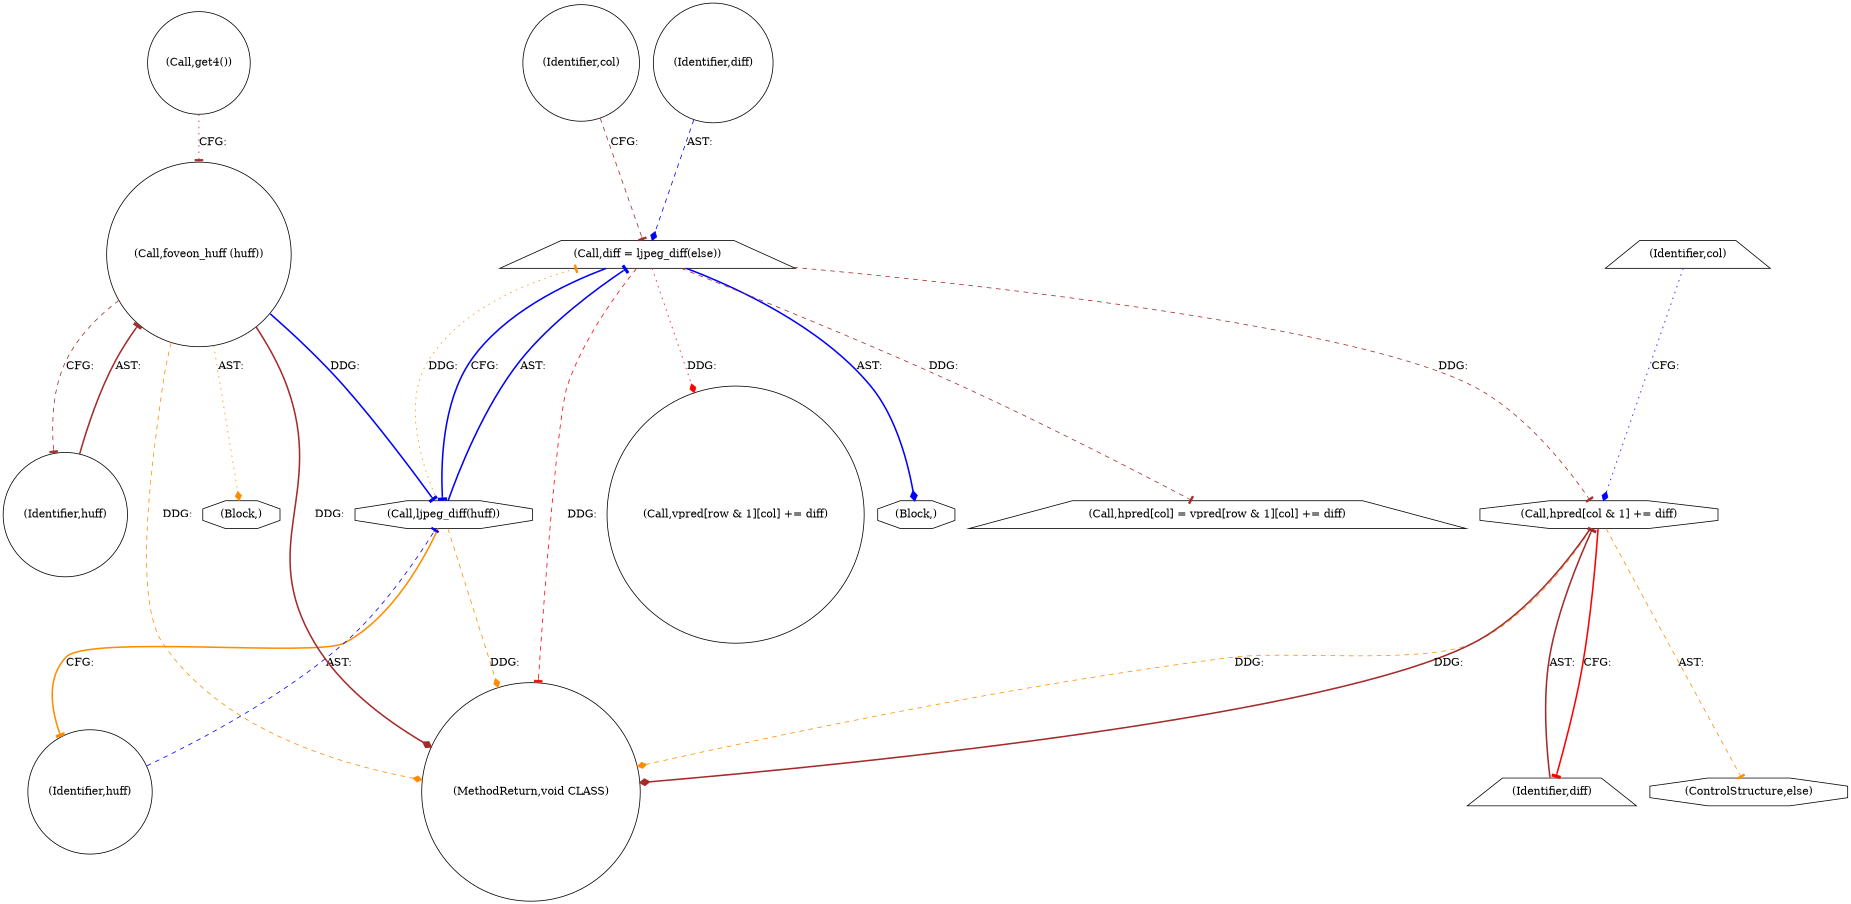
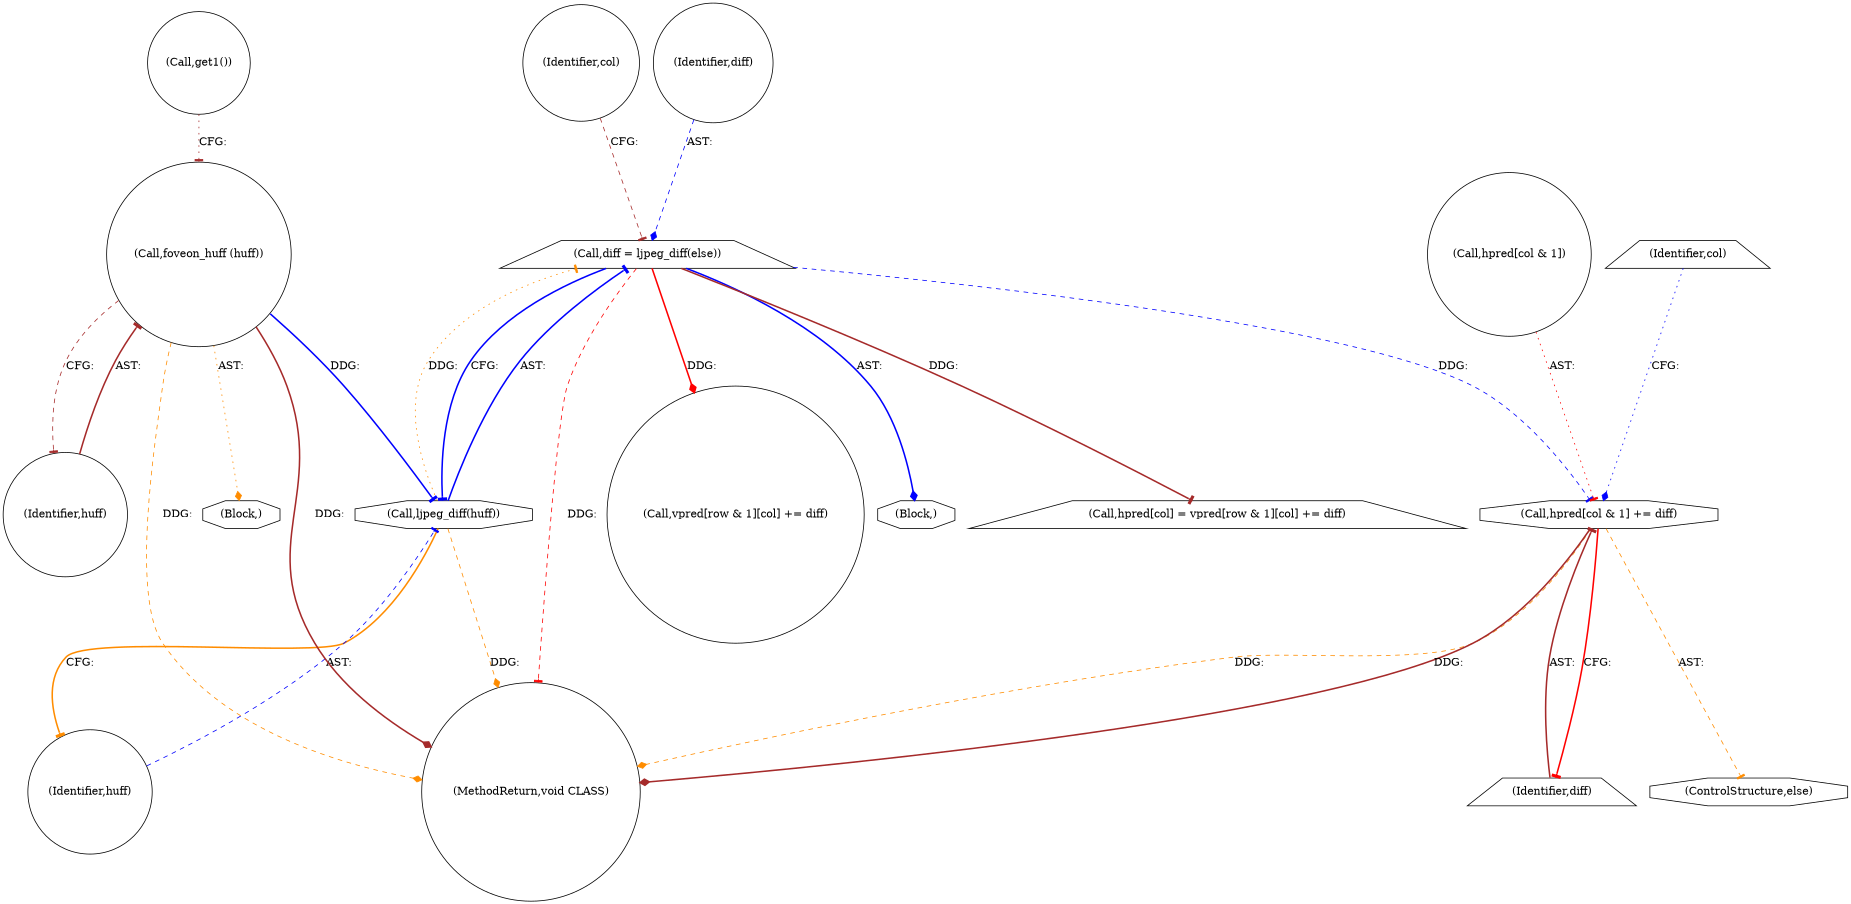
node "(Call,get4())": label "(Call,get4())" -> "(Call,get1())"
node "(Call,hpred[col & 1])": added
edge "(Call,diff = ljpeg_diff(else))" -> "(Call,hpred[col & 1] += diff)": color brown -> blue
edge "(Call,diff = ljpeg_diff(else))" -> "(Call,vpred[row & 1][col] += diff)": style dotted -> bold
edge "(Call,diff = ljpeg_diff(else))" -> "(Call,hpred[col] = vpred[row & 1][col] += diff)": style dashed -> bold
